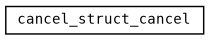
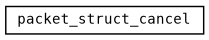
node "cancel_struct_cancel": label "cancel_struct_cancel" -> "packet_struct_cancel"
